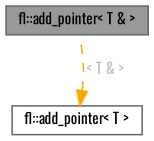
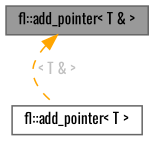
edge "fl::add_pointer< T & >" -> "fl::add_pointer< T >": reversed
